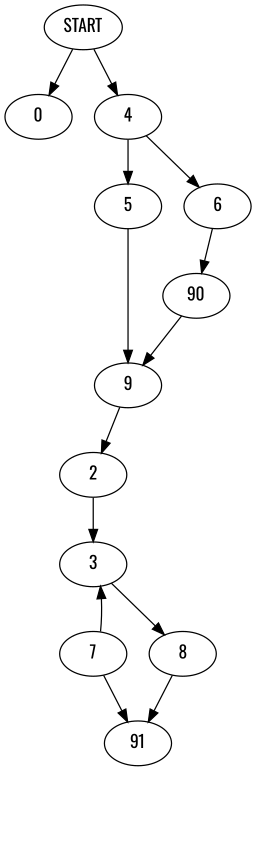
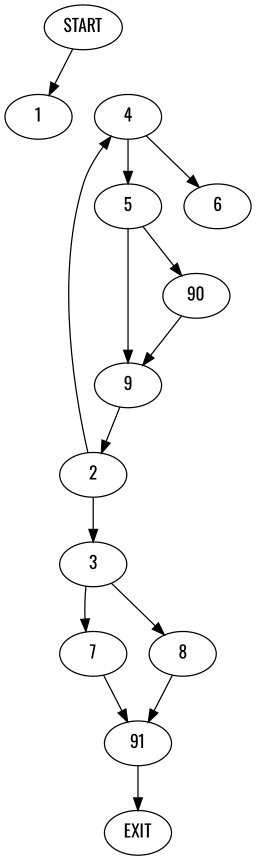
edge "START" -> "4": now "2" -> "4"
node "0": label "0" -> "1"
edge "6" -> "90": now "5" -> "90"
edge "7" -> "3": reversed
node "EXIT": added
